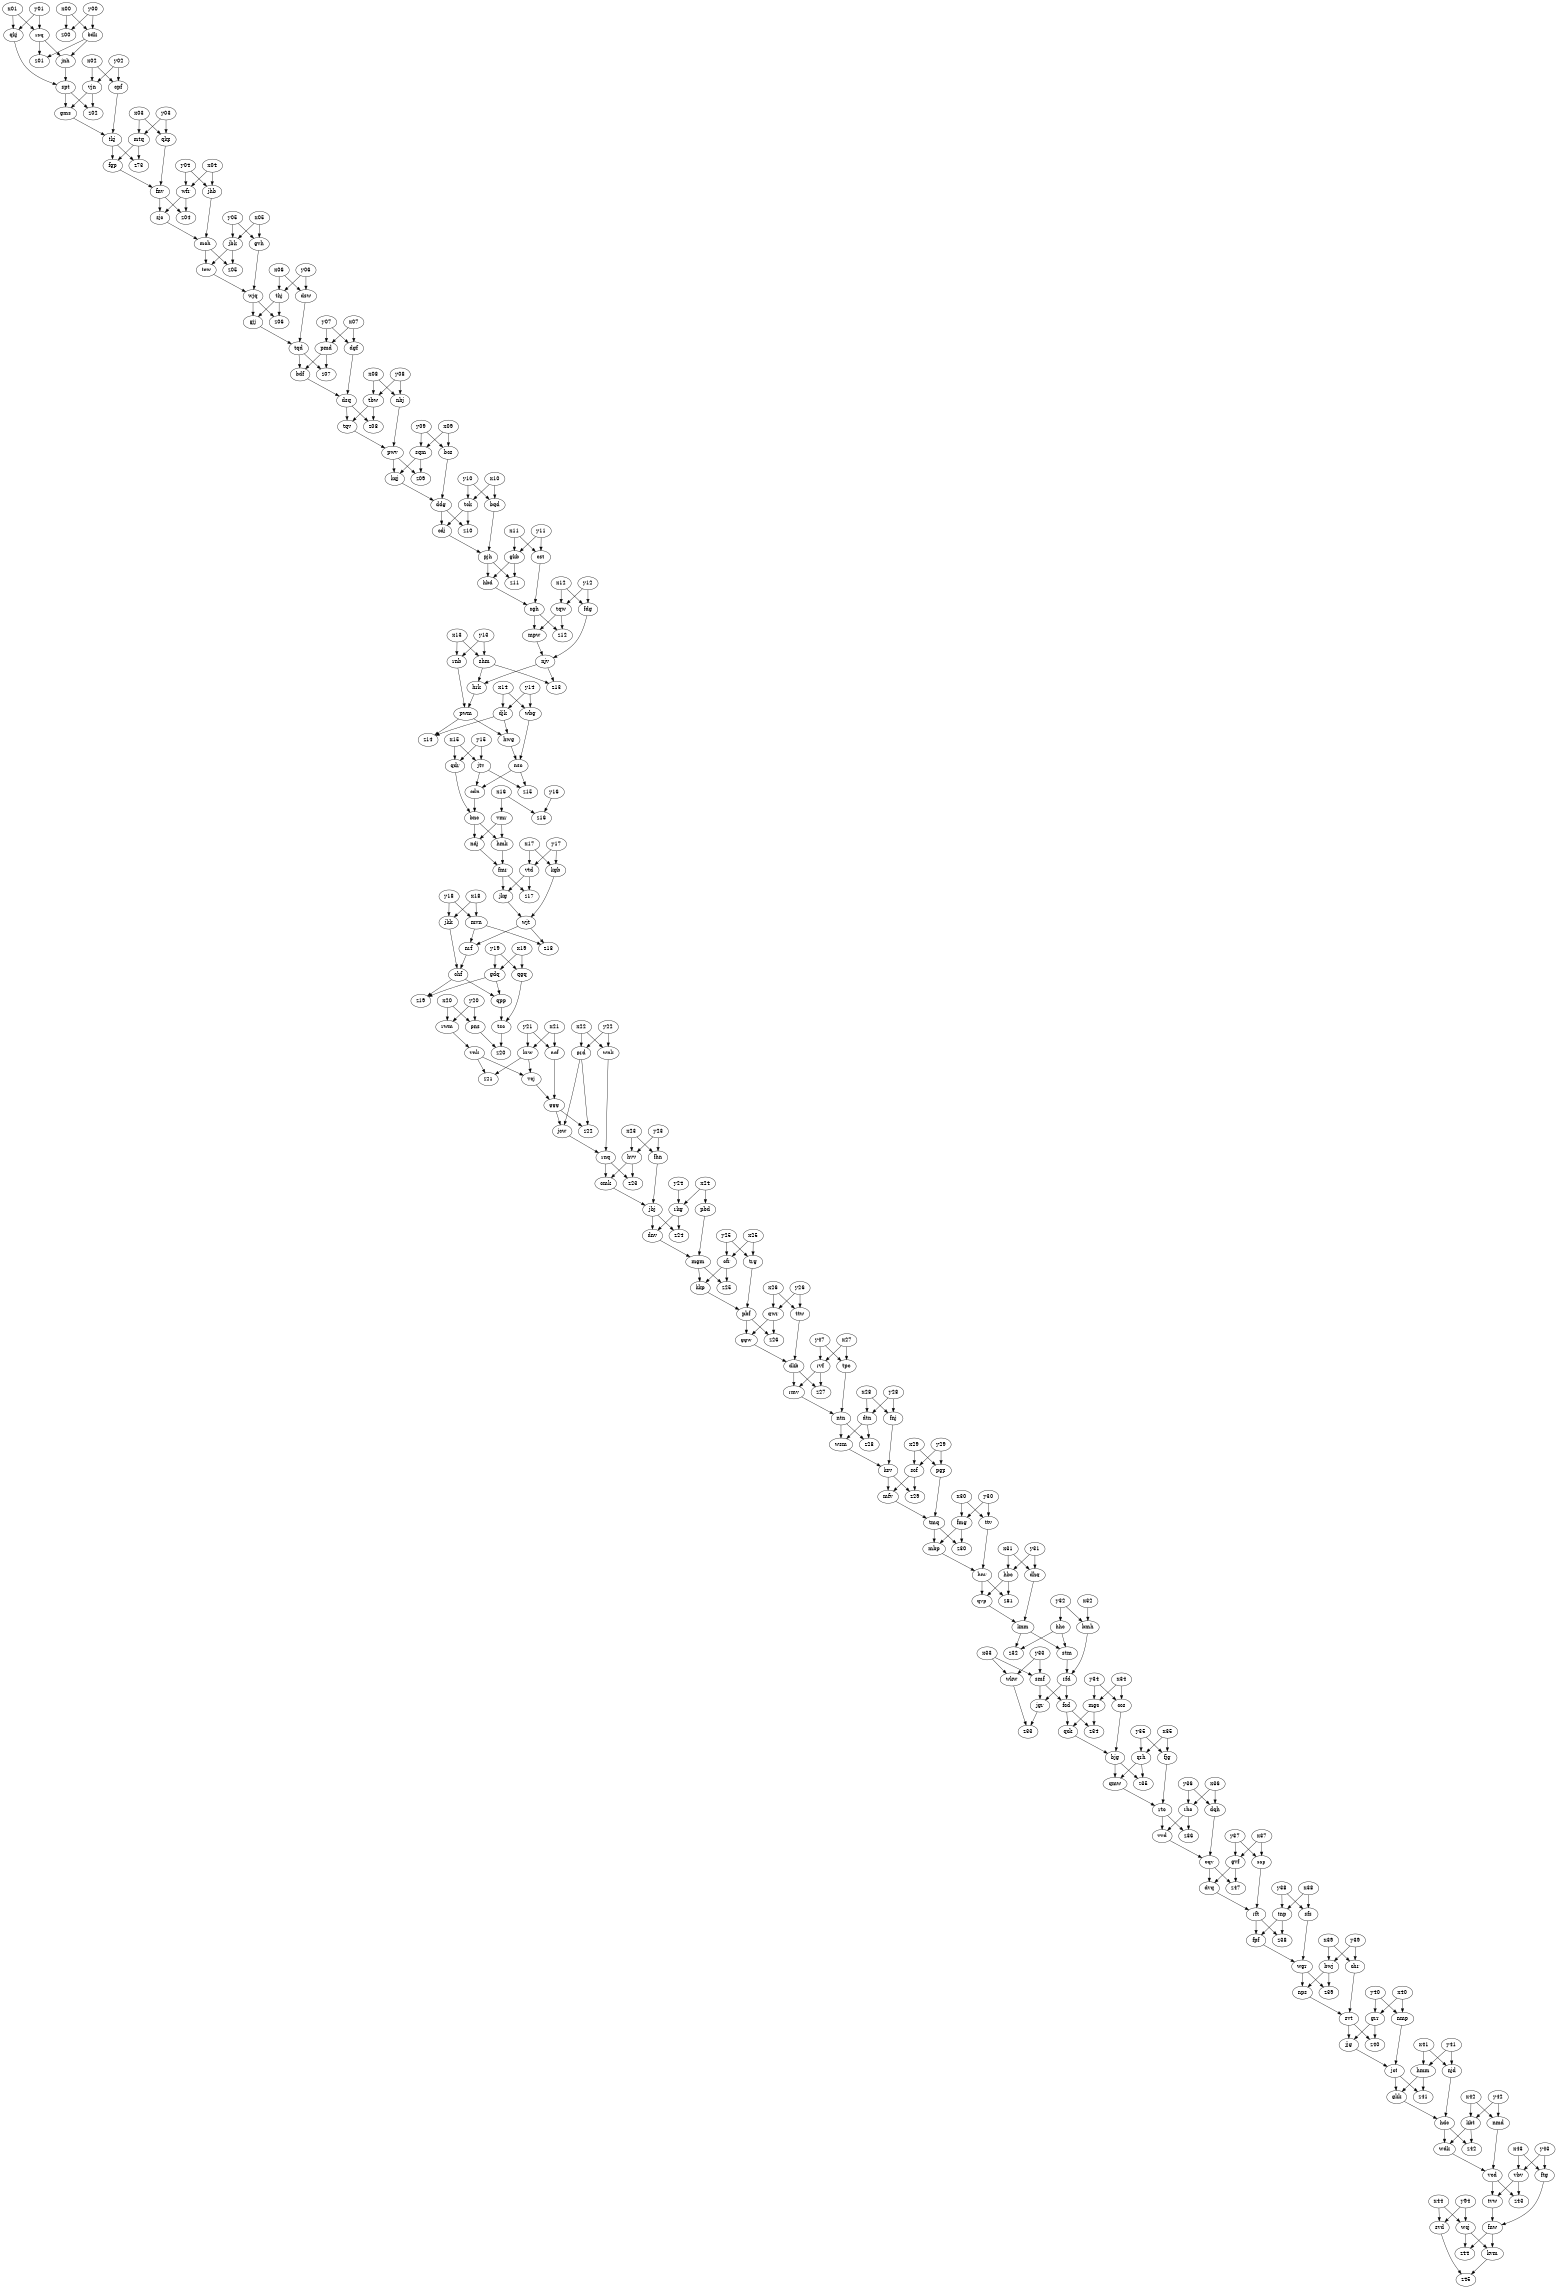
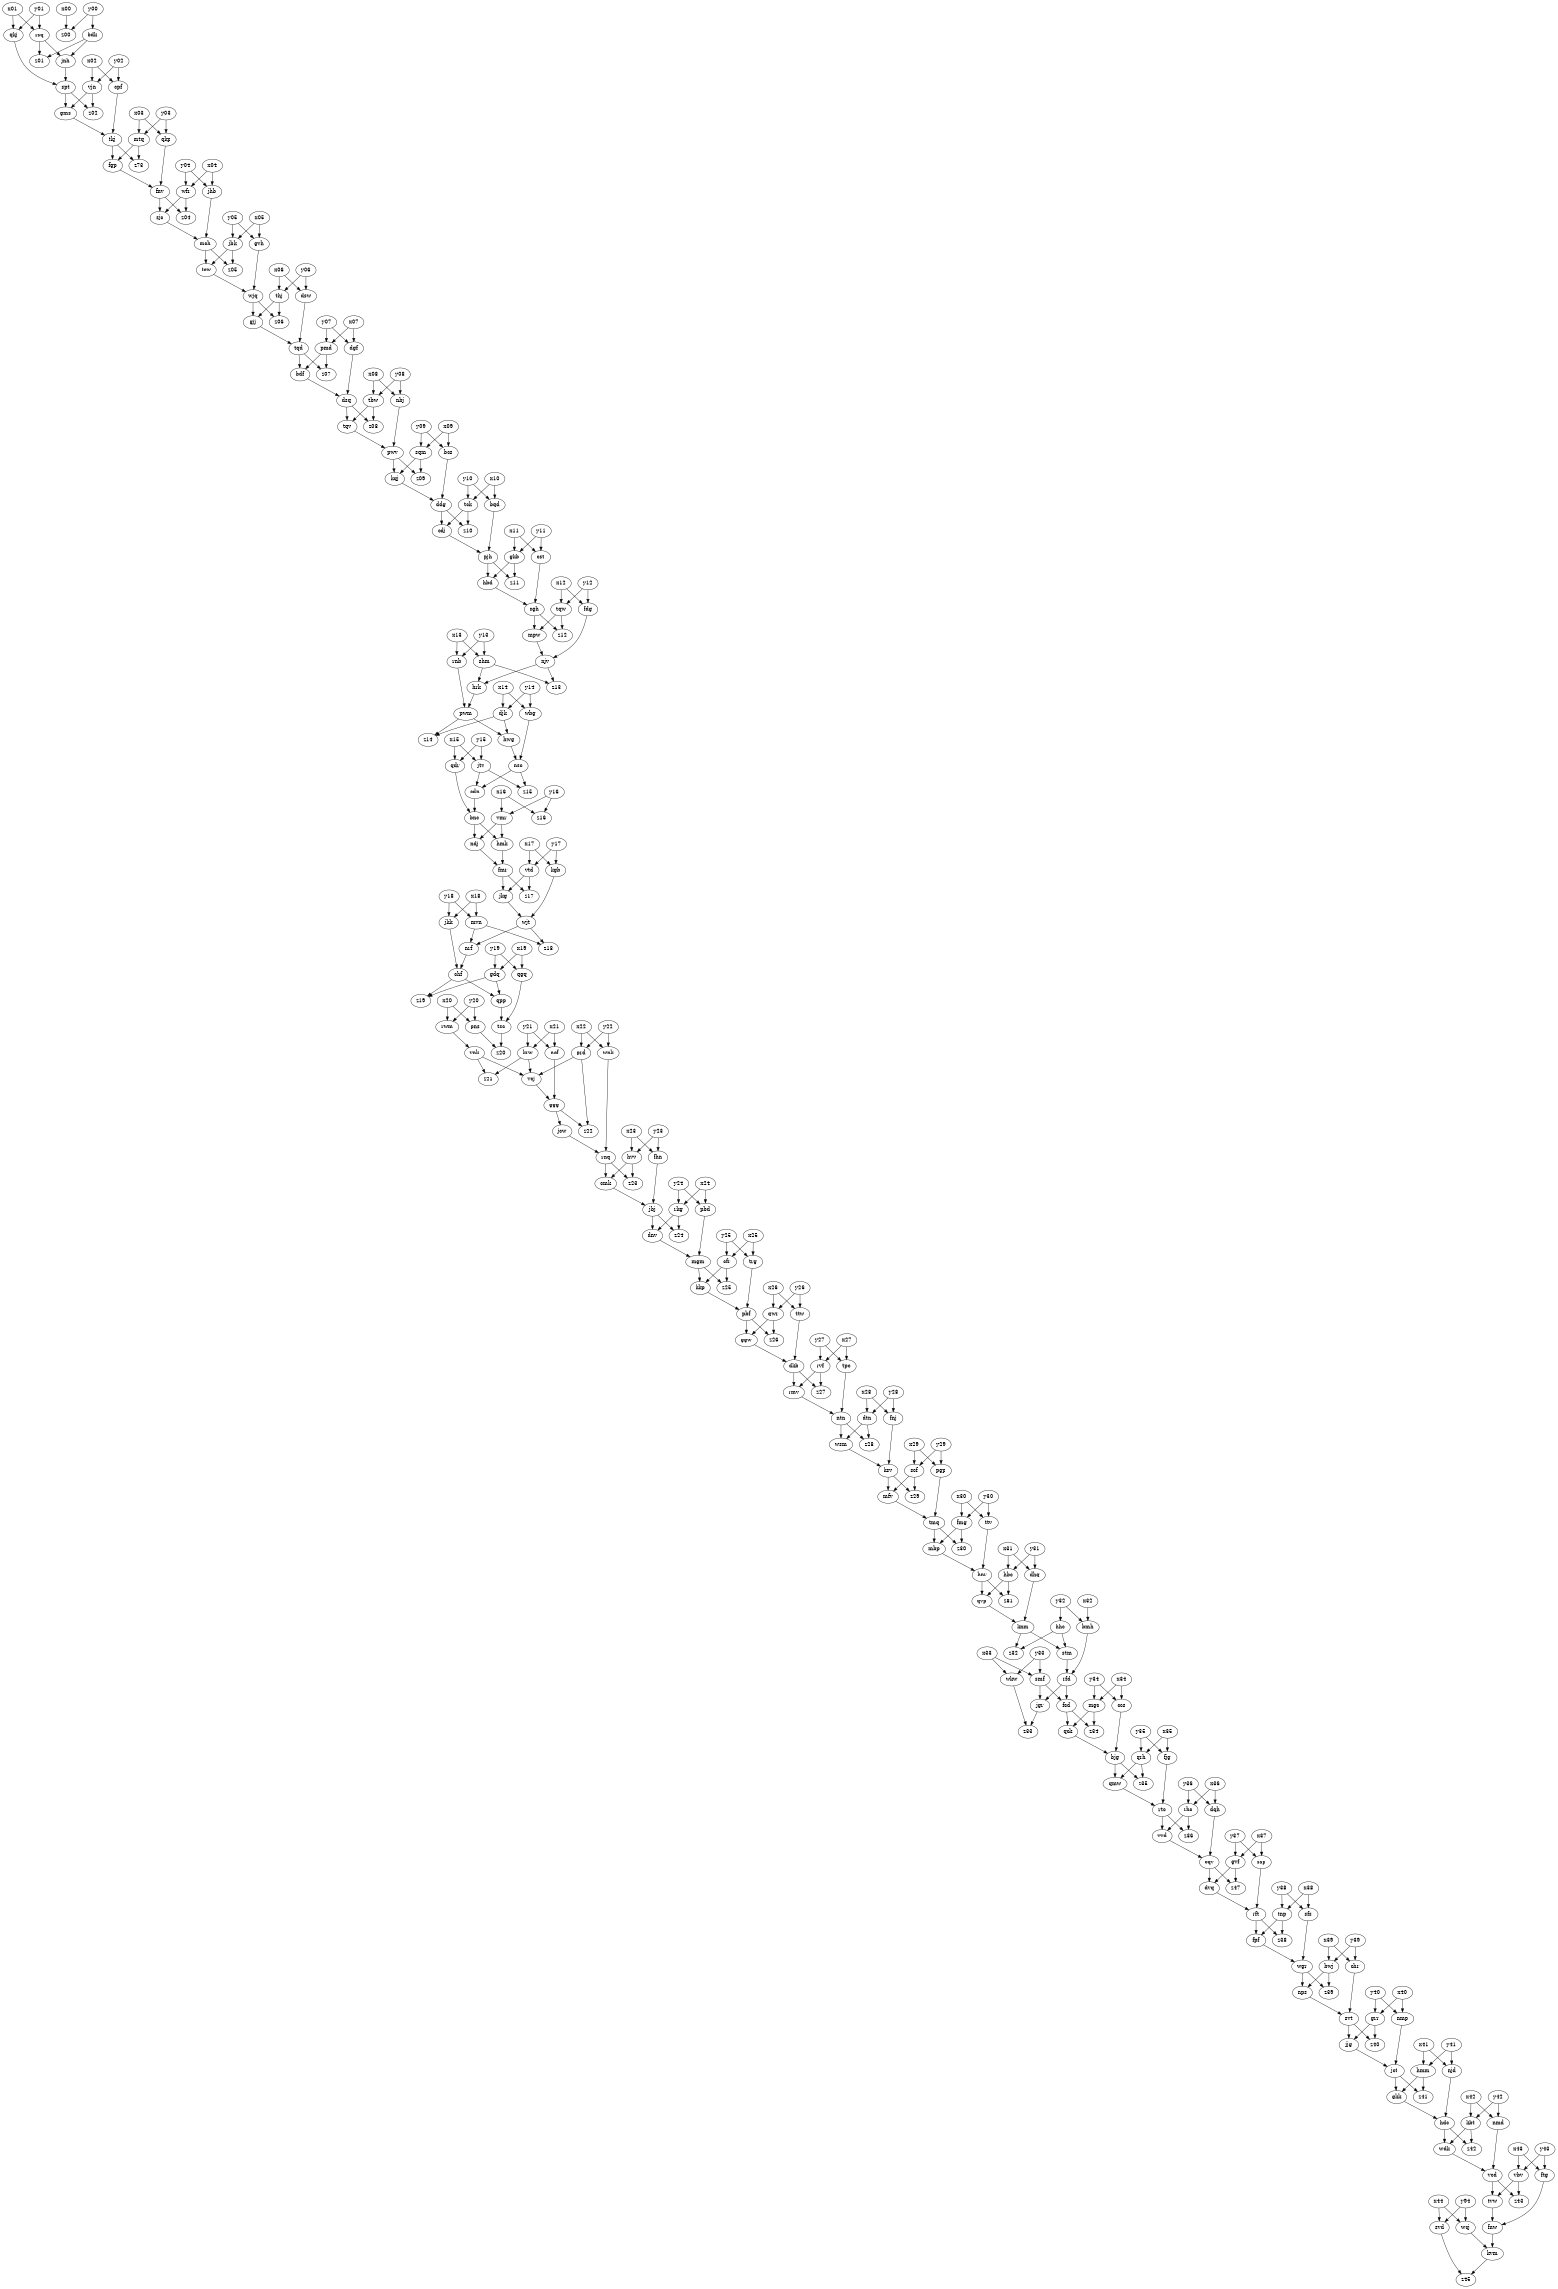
edge "x00" -> "bdk": removed
edge "y16" -> "vmr": added
edge "prd" -> "jcw": now "prd" -> "vcj"
edge "y24" -> "pbd": added
node "y47": label "y47" -> "y27"
node "z44": removed
